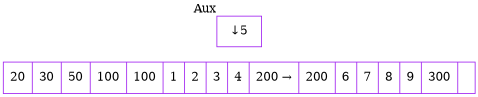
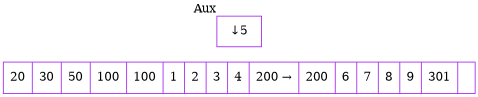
node "20": text "300" -> "301"
